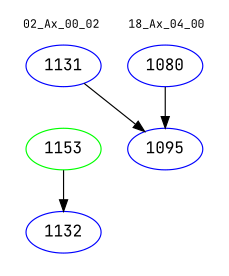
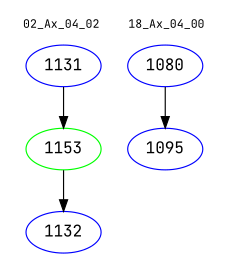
cluster "02_Ax_00_02": label "02_Ax_00_02" -> "02_Ax_04_02"
edge "1131" -> "1095": now "1131" -> "1153"
